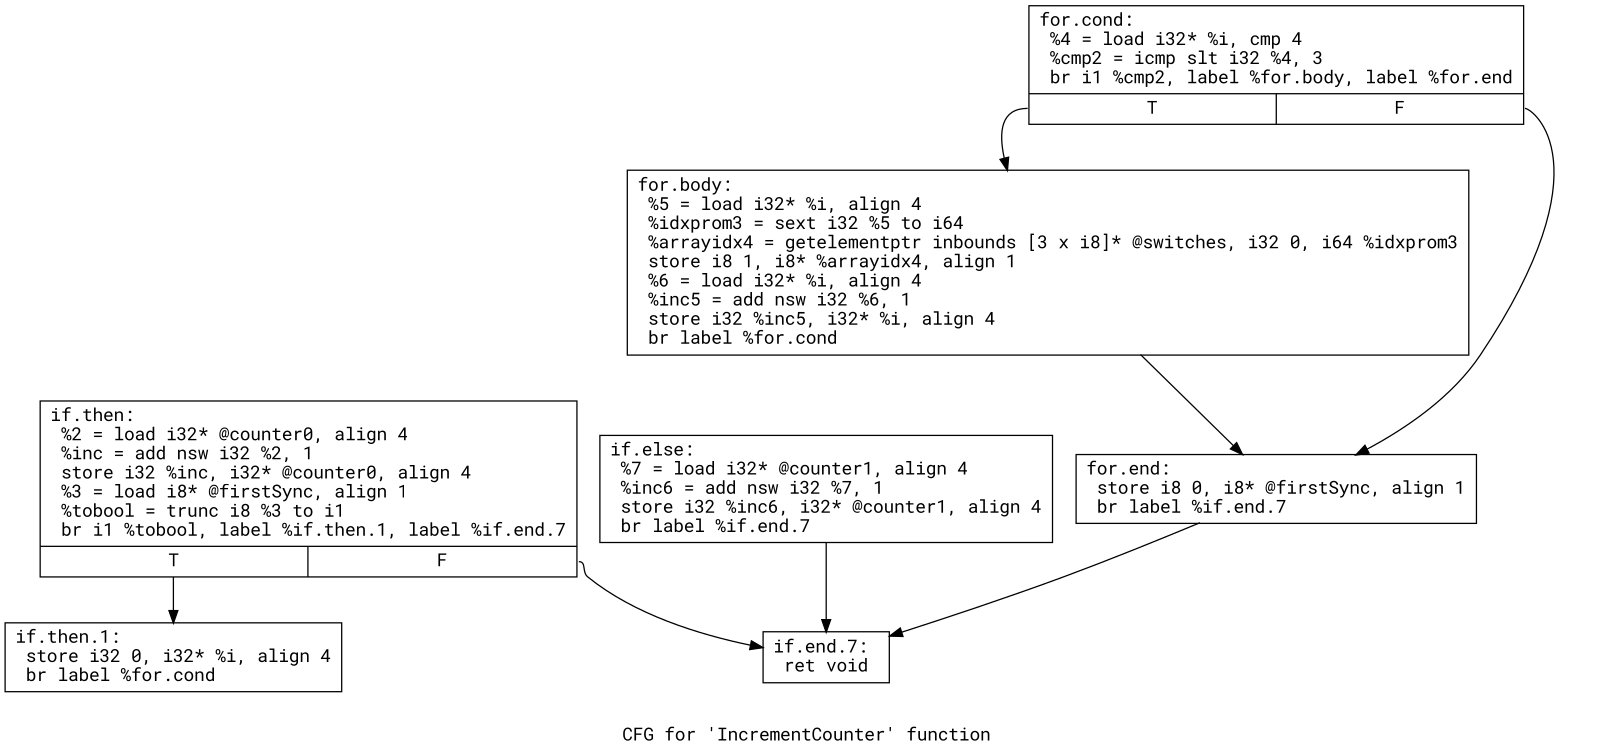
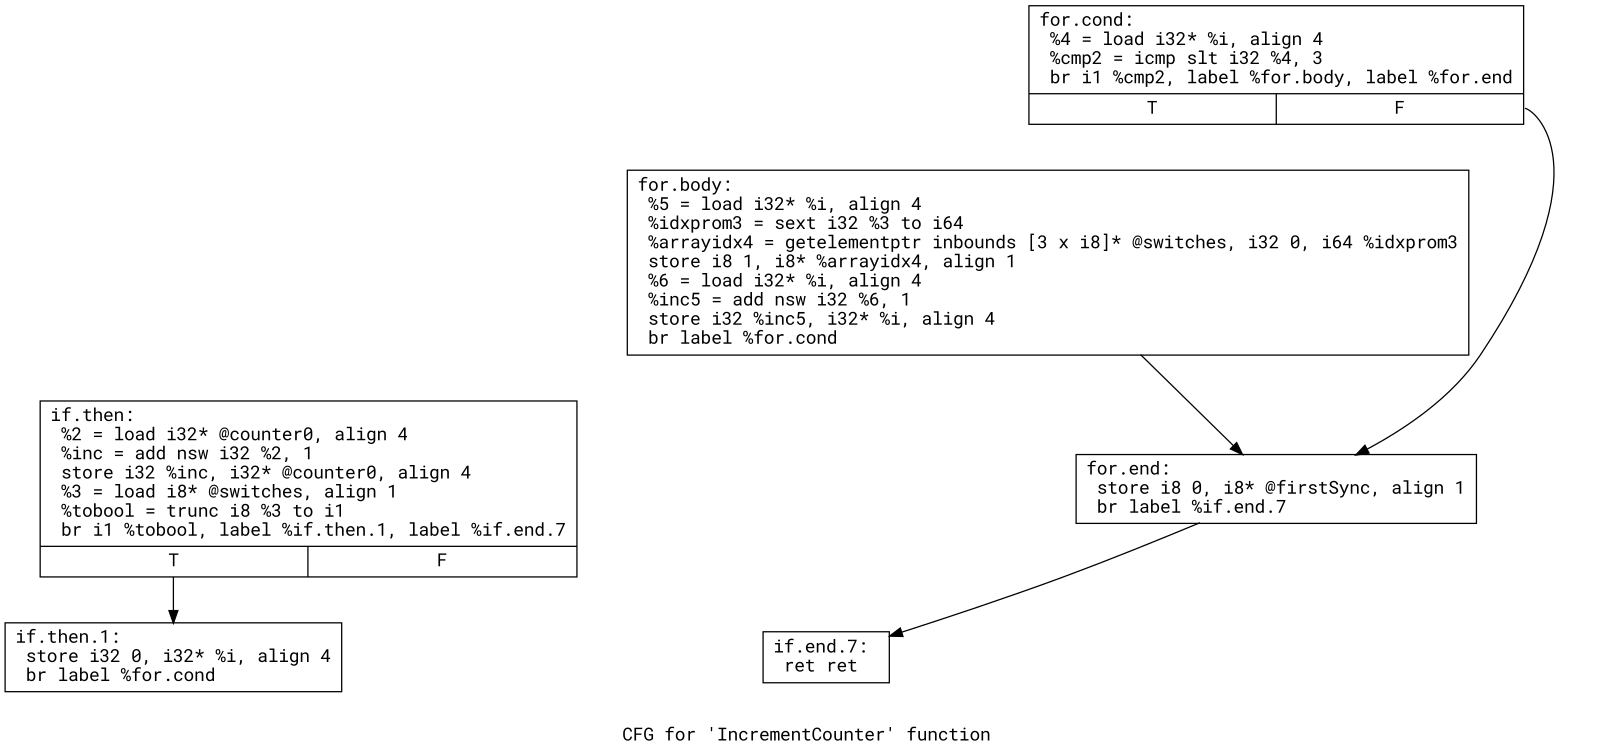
node "for.cond:": text "%4 = load i32* %i, cmp 4" -> "%4 = load i32* %i, align 4"
edge "for.cond:" -> "for.body:": removed
node "for.body:": text "%idxprom3 = sext i32 %5 to i64" -> "%idxprom3 = sext i32 %3 to i64"
node "if.else:": removed
node "if.then:": text "%3 = load i8* @firstSync, align 1" -> "%3 = load i8* @switches, align 1"
edge "if.then:" -> "if.end.7:": removed
node "if.end.7:": text "ret void" -> "ret ret"
